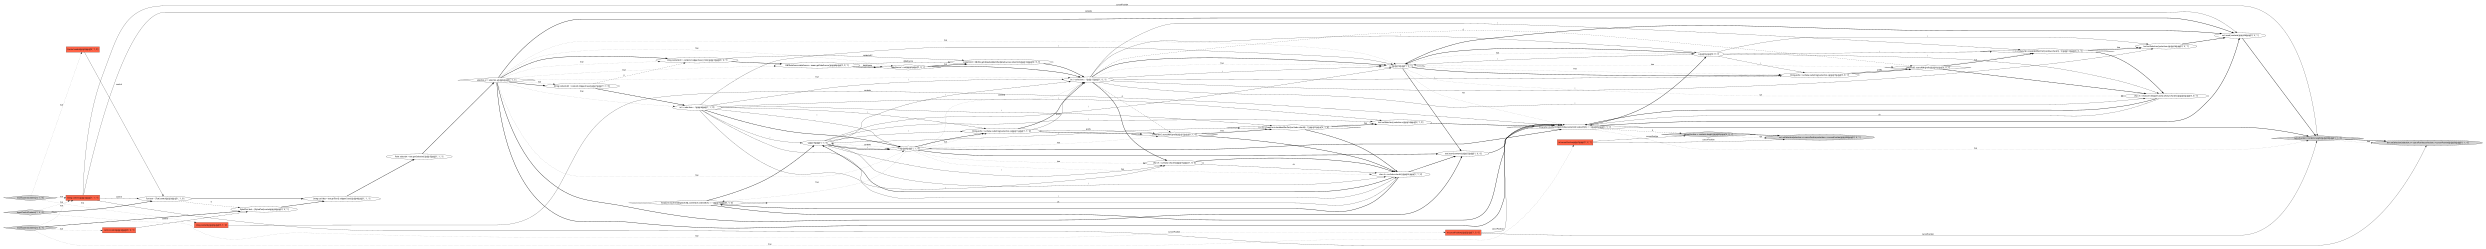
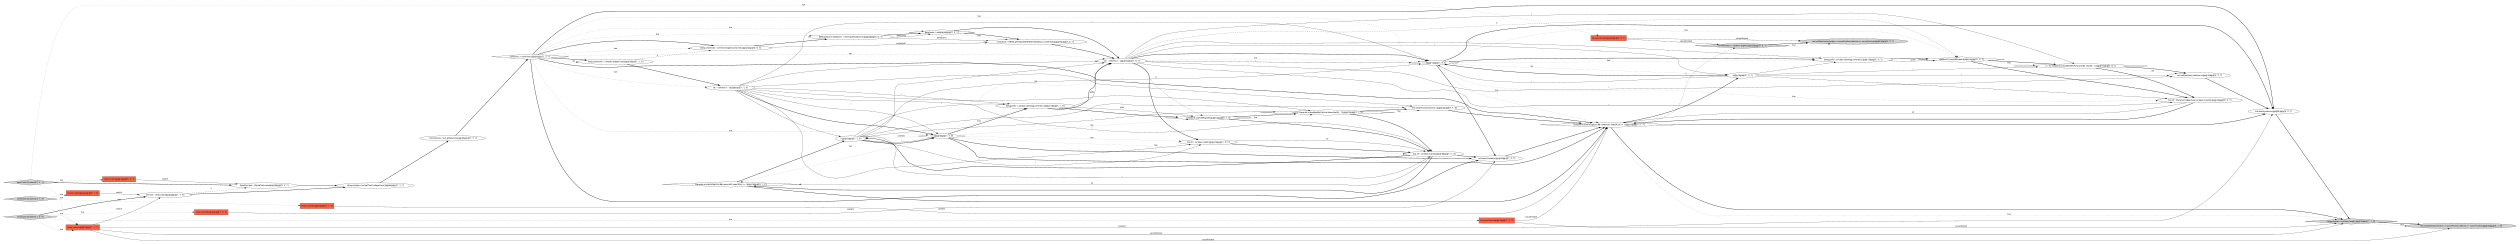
edge "i >= 0@@@9@@@['1', '1', '0']" -> "int i = selection.x - 1@@@12@@@['1', '0', '1']": label "contents" -> "true"
node "String contents@@@2@@@['1', '0', '0']": added
